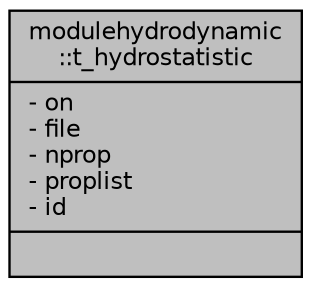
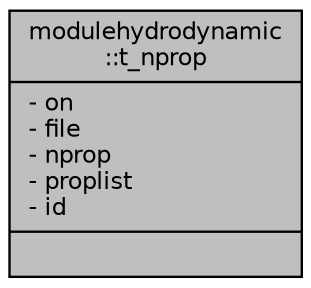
node "modulehydrodynamic": text "::t_hydrostatistic" -> "::t_nprop"
